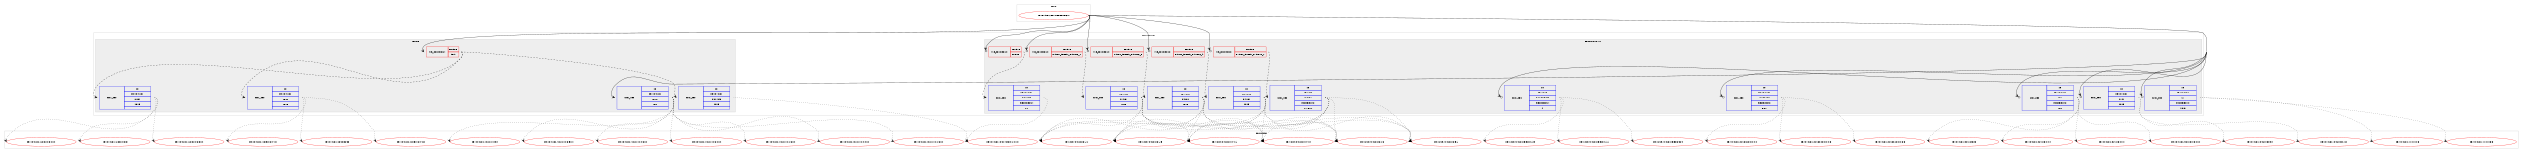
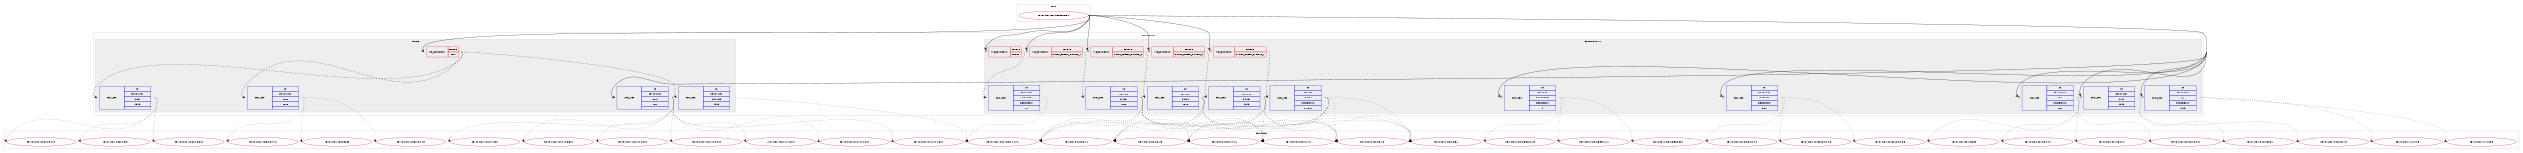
node "dev-python/sphinx-1.6.3-r2": label "dev-python/sphinx-1.6.3-r2" -> "six-python/sphinx-1.6.3-r2"
